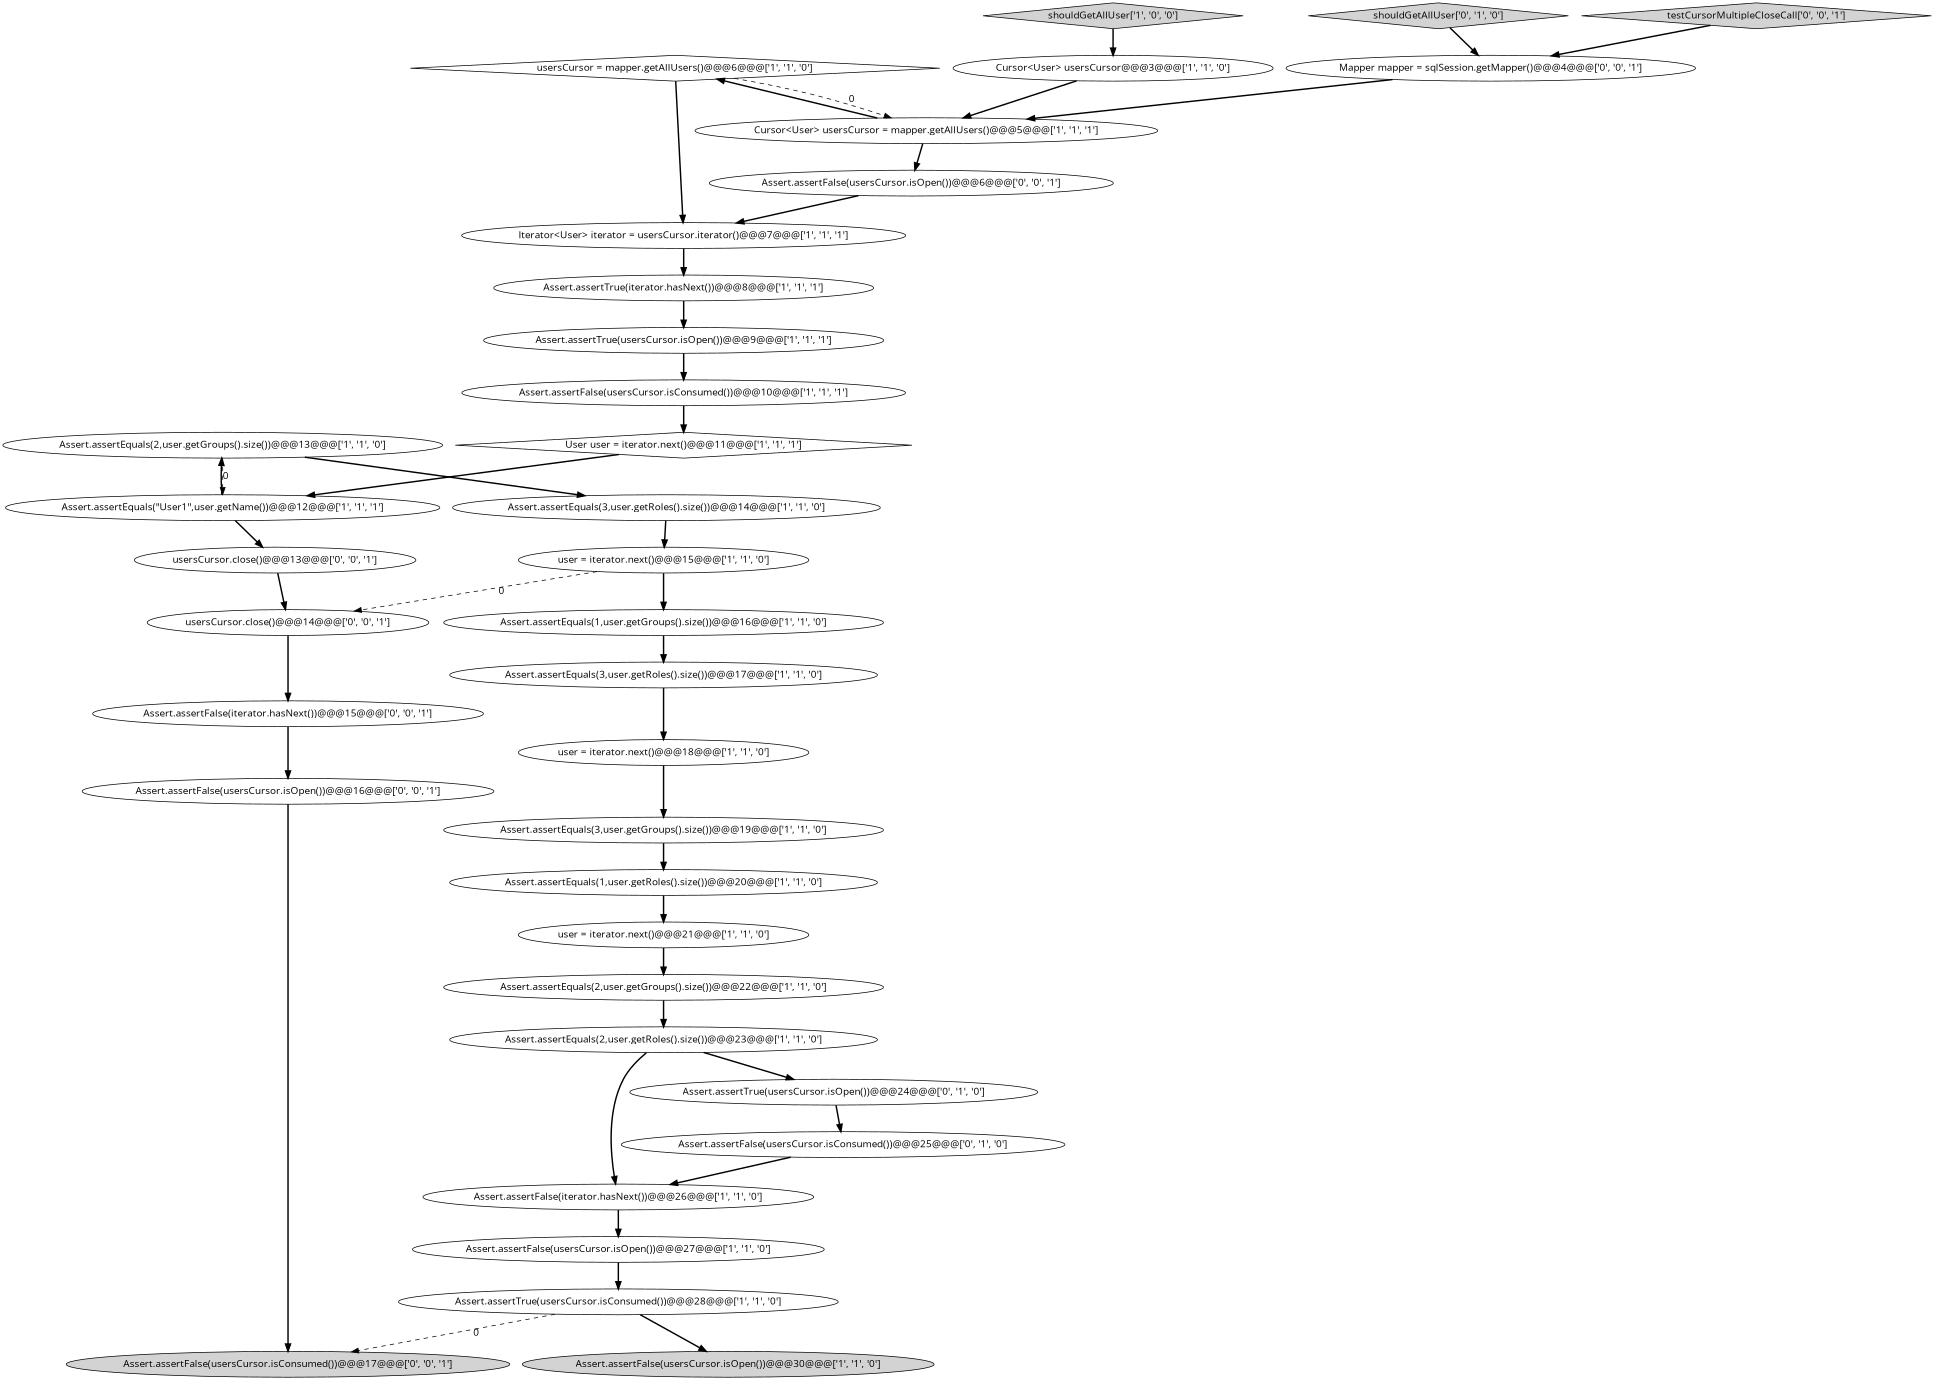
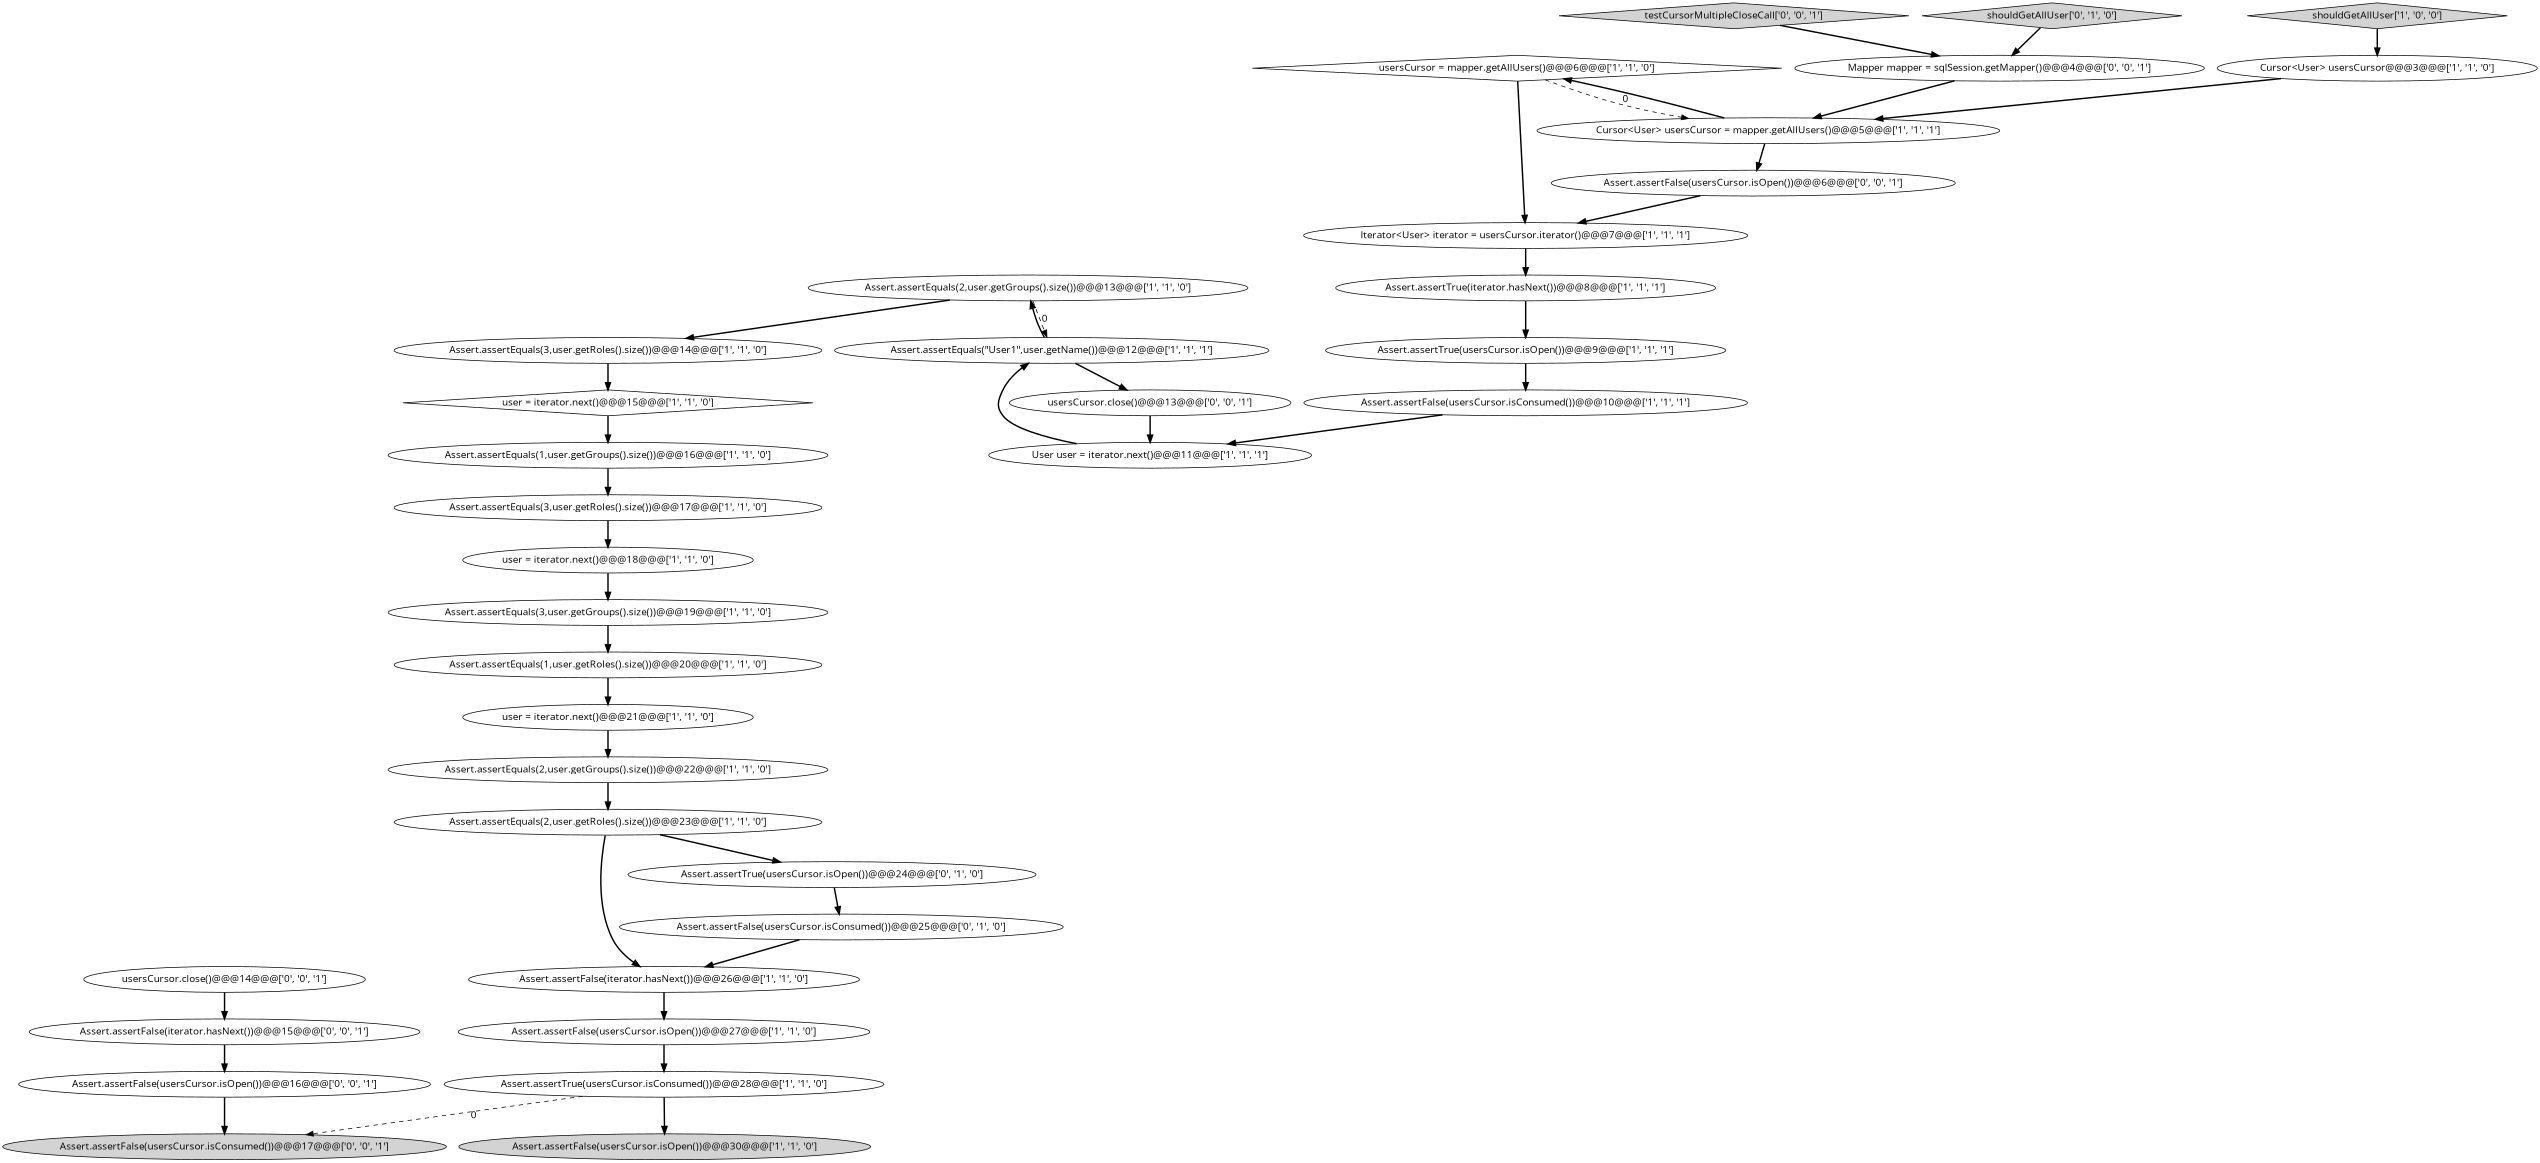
node "User user = iterator.next()@@@11@@@['1', '1', '1']": shape diamond -> ellipse
node "user = iterator.next()@@@15@@@['1', '1', '0']": shape ellipse -> diamond
edge "usersCursor.close()@@@13@@@['0', '0', '1']" -> "usersCursor.close()@@@14@@@['0', '0', '1']": now "usersCursor.close()@@@13@@@['0', '0', '1']" -> "User user = iterator.next()@@@11@@@['1', '1', '1']"
edge "user = iterator.next()@@@15@@@['1', '1', '0']" -> "usersCursor.close()@@@14@@@['0', '0', '1']": removed, label "0"
